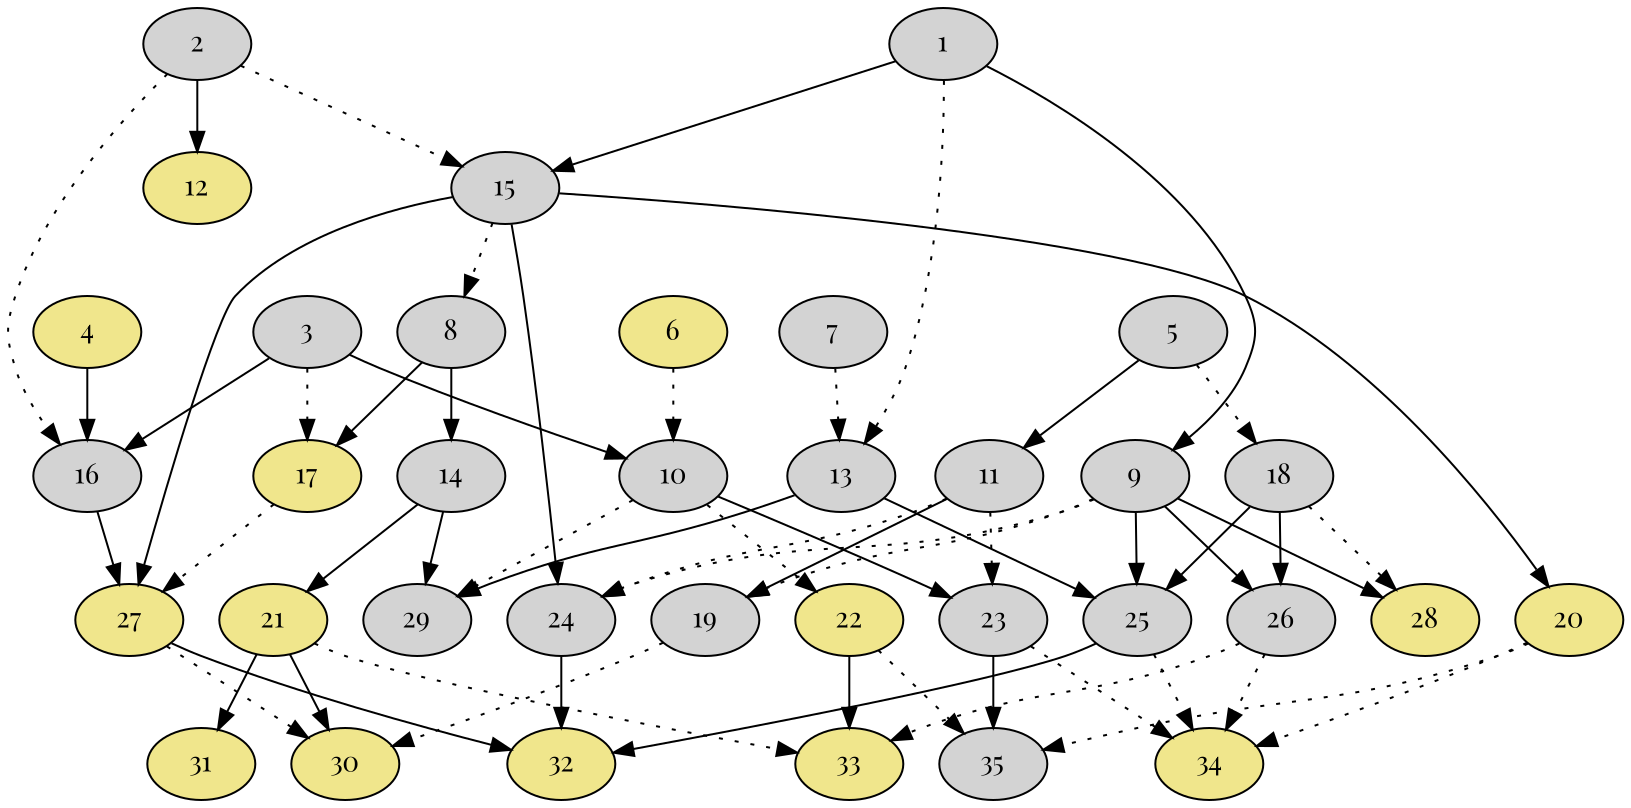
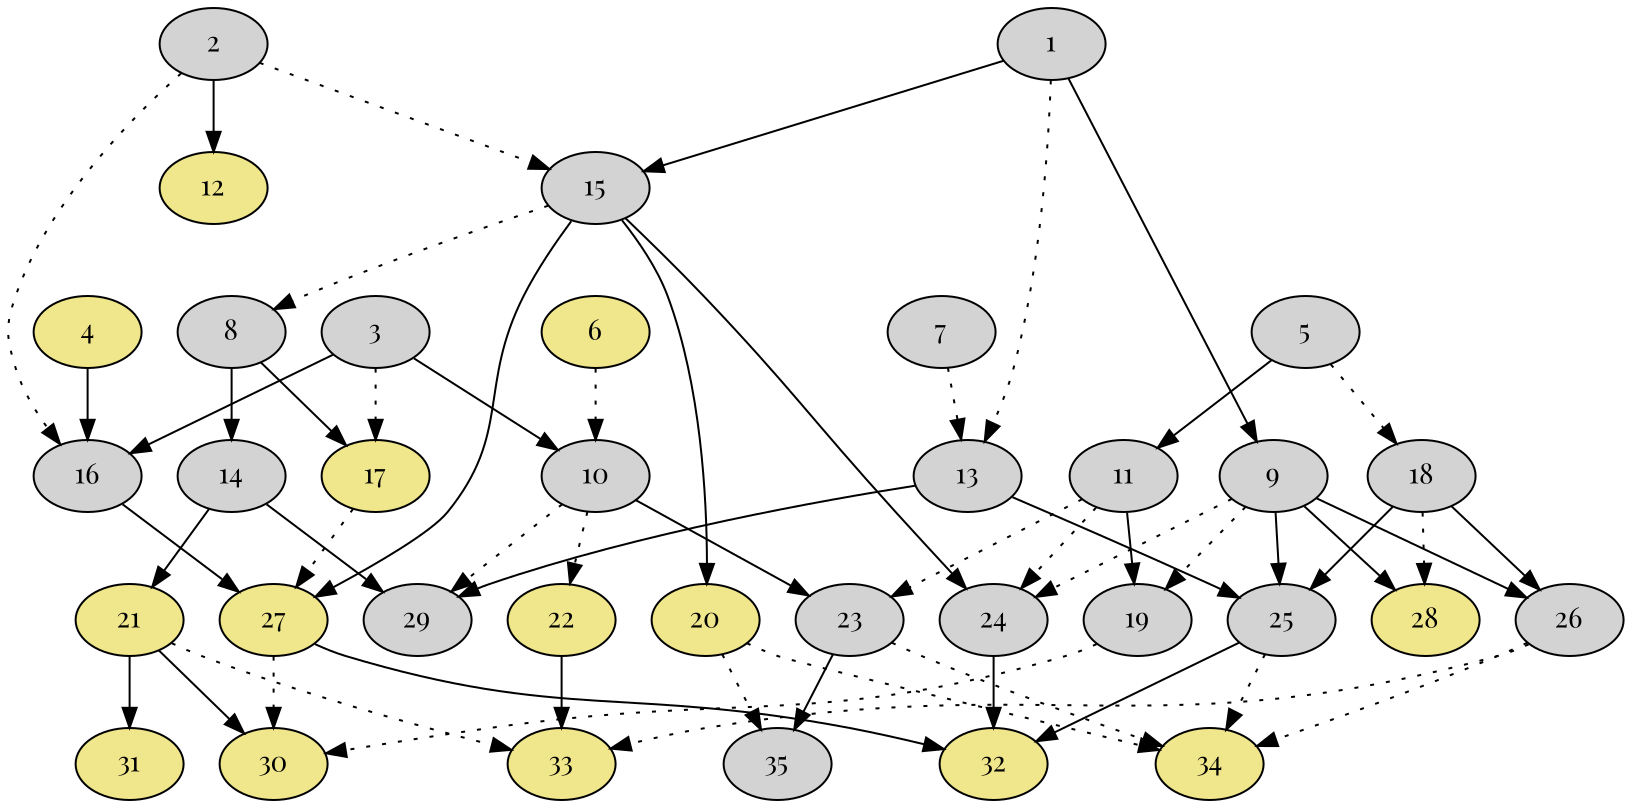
edge "22" -> "35": removed
